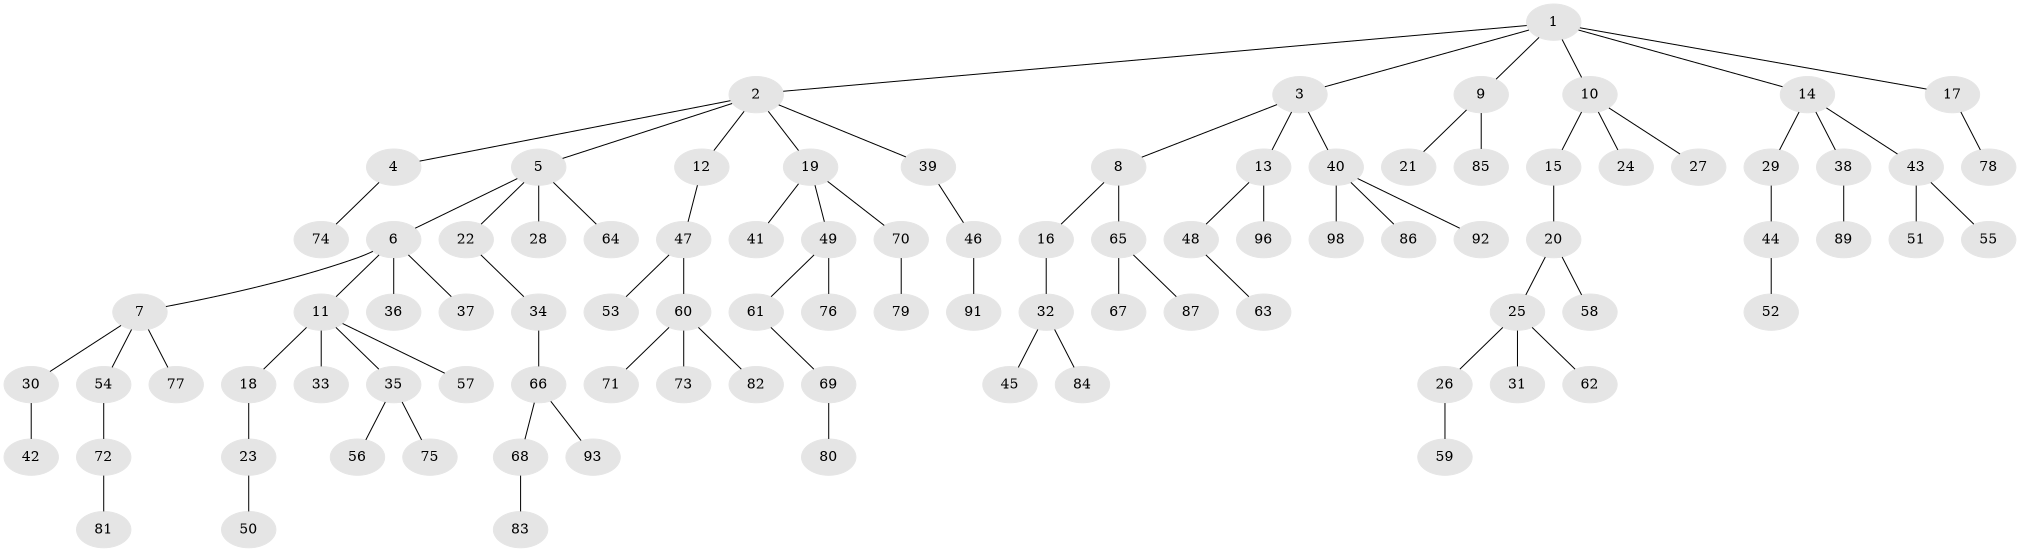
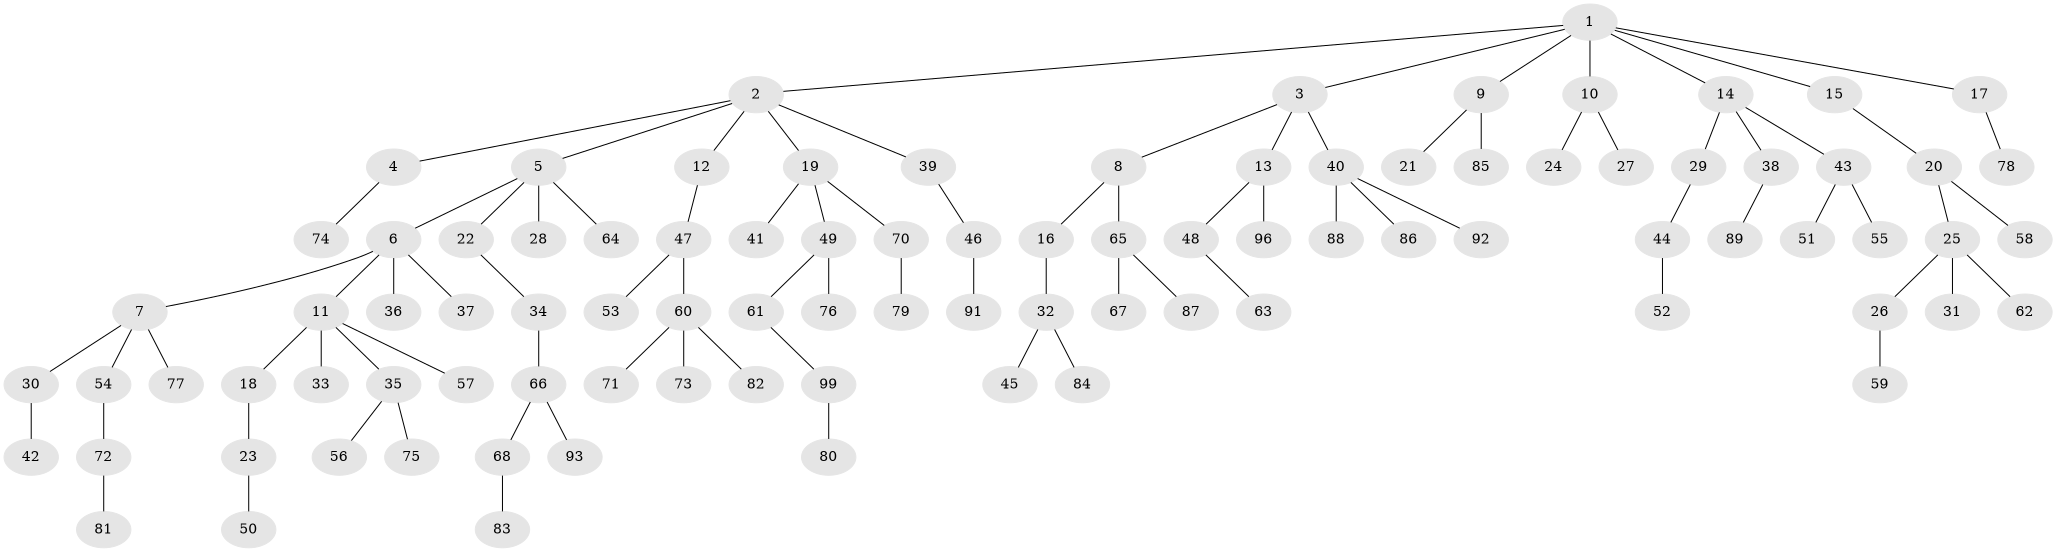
edge "10" -- "15": now "1" -- "15"
node "98": label "98" -> "88"
node "69": label "69" -> "99"
